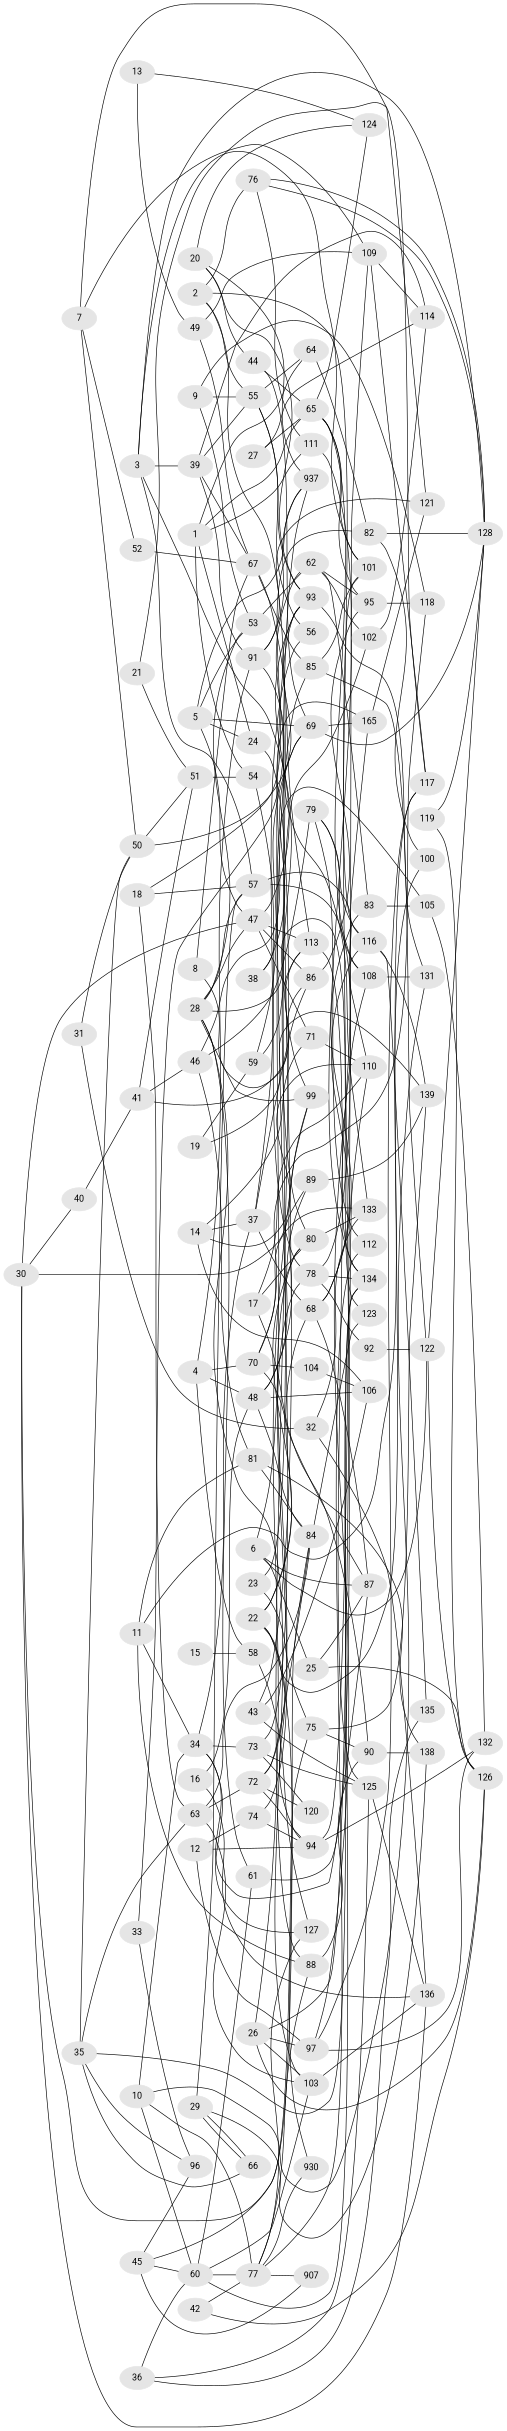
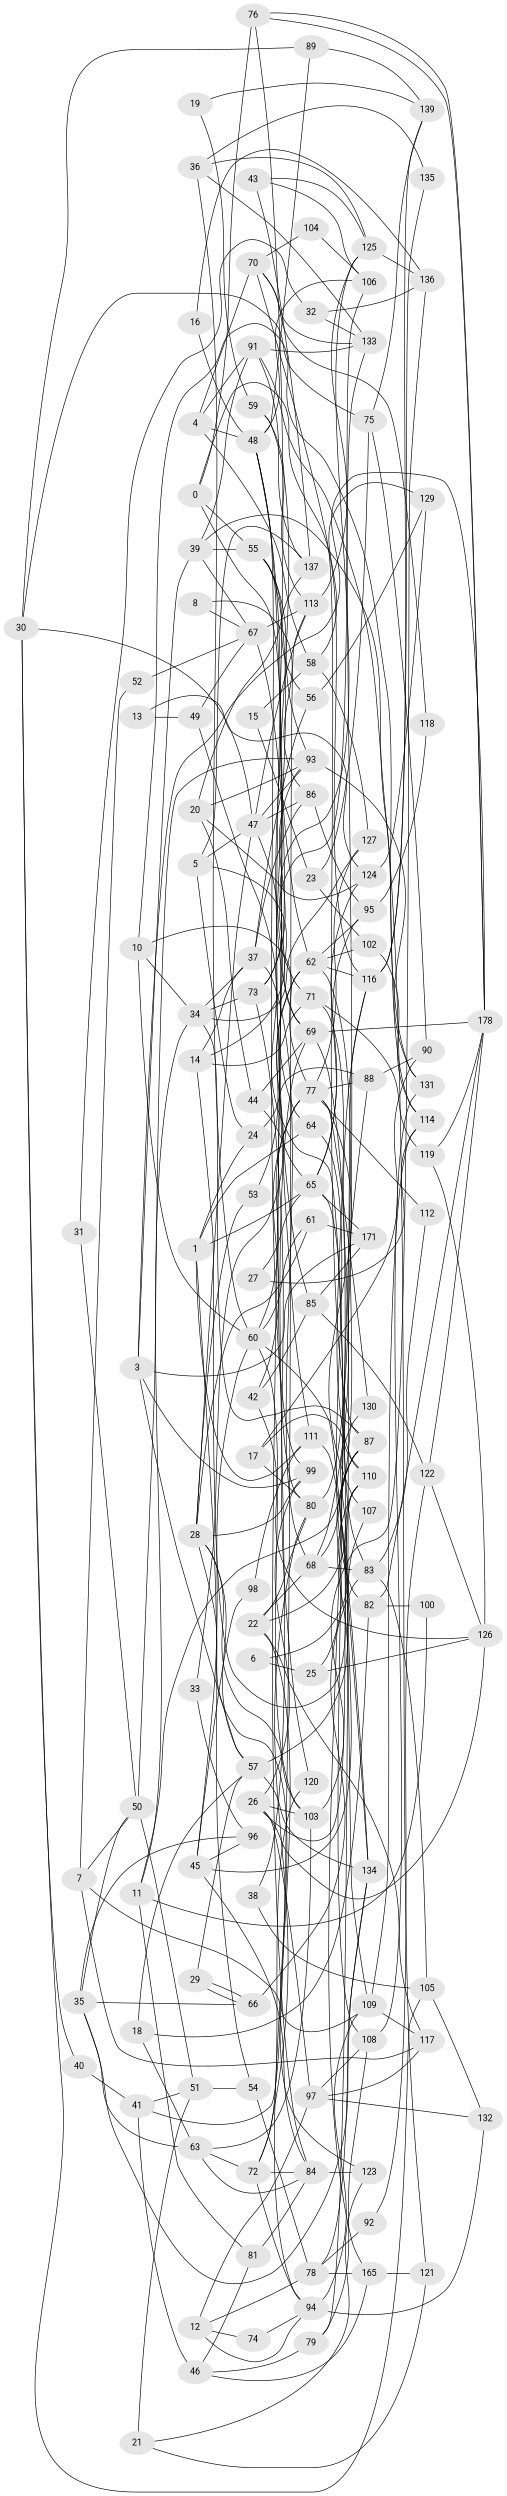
edge "36" -- "133": added
node "2": label "2" -> "0"
node "9": removed
node "937": label "937" -> "137"
node "129": added
node "128": label "128" -> "178"
node "101": label "101" -> "171"
edge "53" -- "5": removed
edge "48" -- "62": added
edge "15" -- "23": added
edge "62" -- "116": added
edge "71" -- "119": added
edge "85" -- "6": now "85" -- "42"
edge "79" -- "112": now "83" -- "112"
edge "78" -- "74": now "78" -- "12"
edge "122" -- "6": removed
node "98": added
node "138": removed
edge "83" -- "66": added
edge "30" -- "136": now "30" -- "105"
node "930": label "930" -> "130"
node "907": label "907" -> "107"
edge "123" -- "21": added
